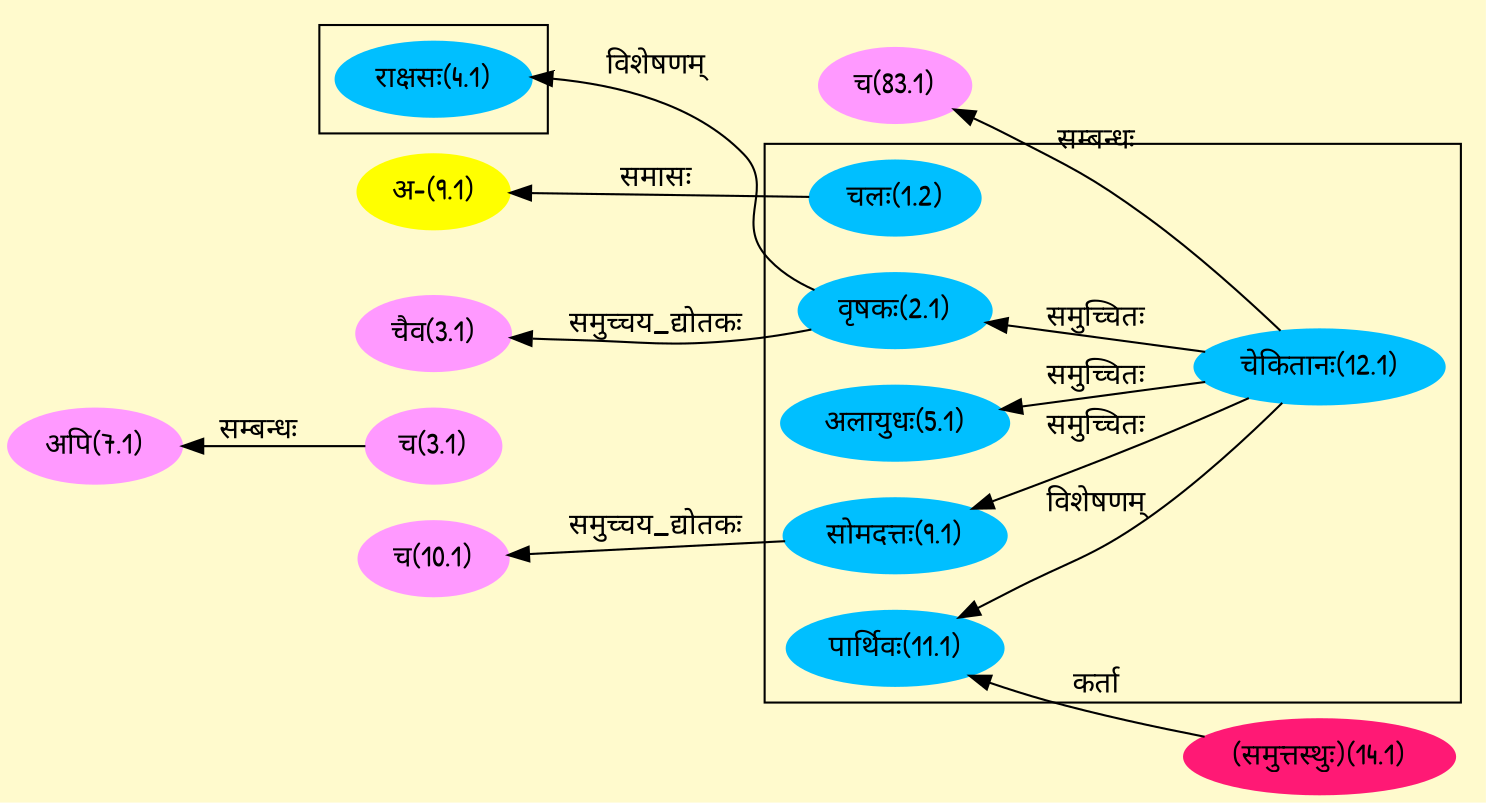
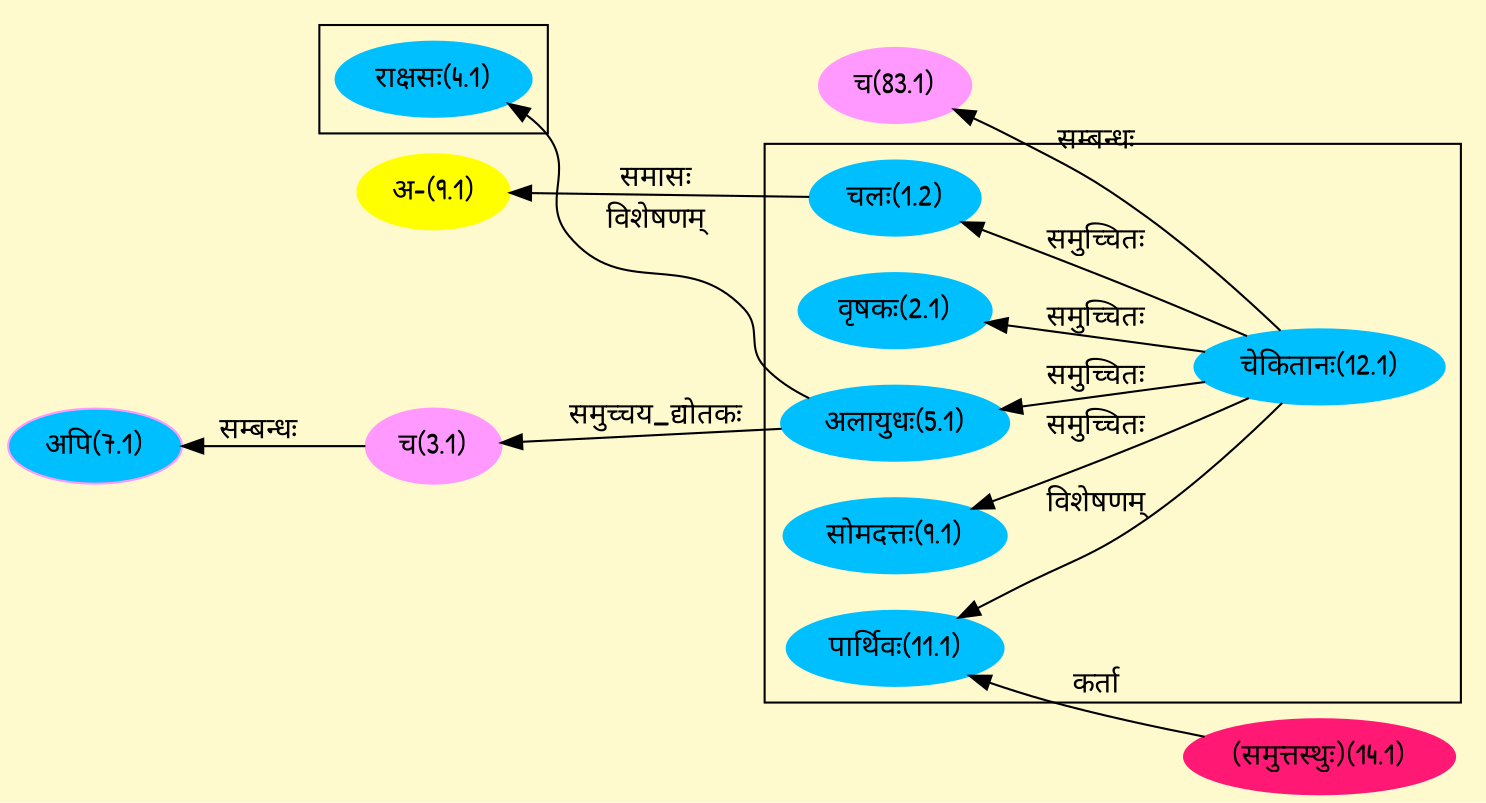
edge "वृषकः(2.1)" -> "राक्षसः(4.1)": now "अलायुधः(5.1)" -> "राक्षसः(4.1)"
edge "चेकितानः(12.1)" -> "चलः(1.2)": added, label "समुच्चितः"
node "चैव(3.1)": removed
edge "अलायुधः(5.1)" -> "च(3.1)": added, label "समुच्चय_द्योतकः"
node "अपि(7.1)": fillcolor #ff99ff -> #00bfff
node "च(10.1)": removed
